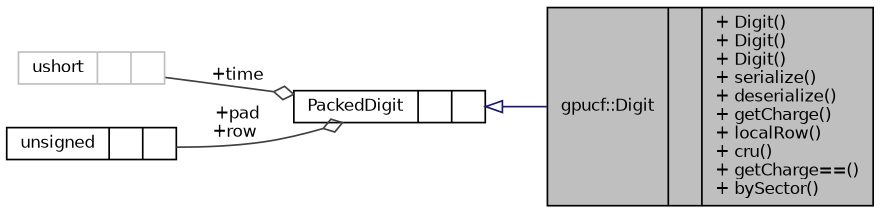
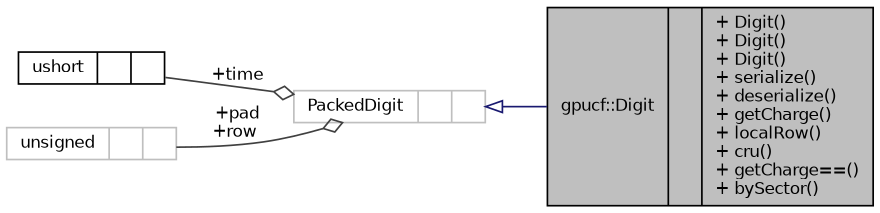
node "ushort": color grey75 -> black
node "PackedDigit": color black -> grey75
node "unsigned": color black -> grey75
